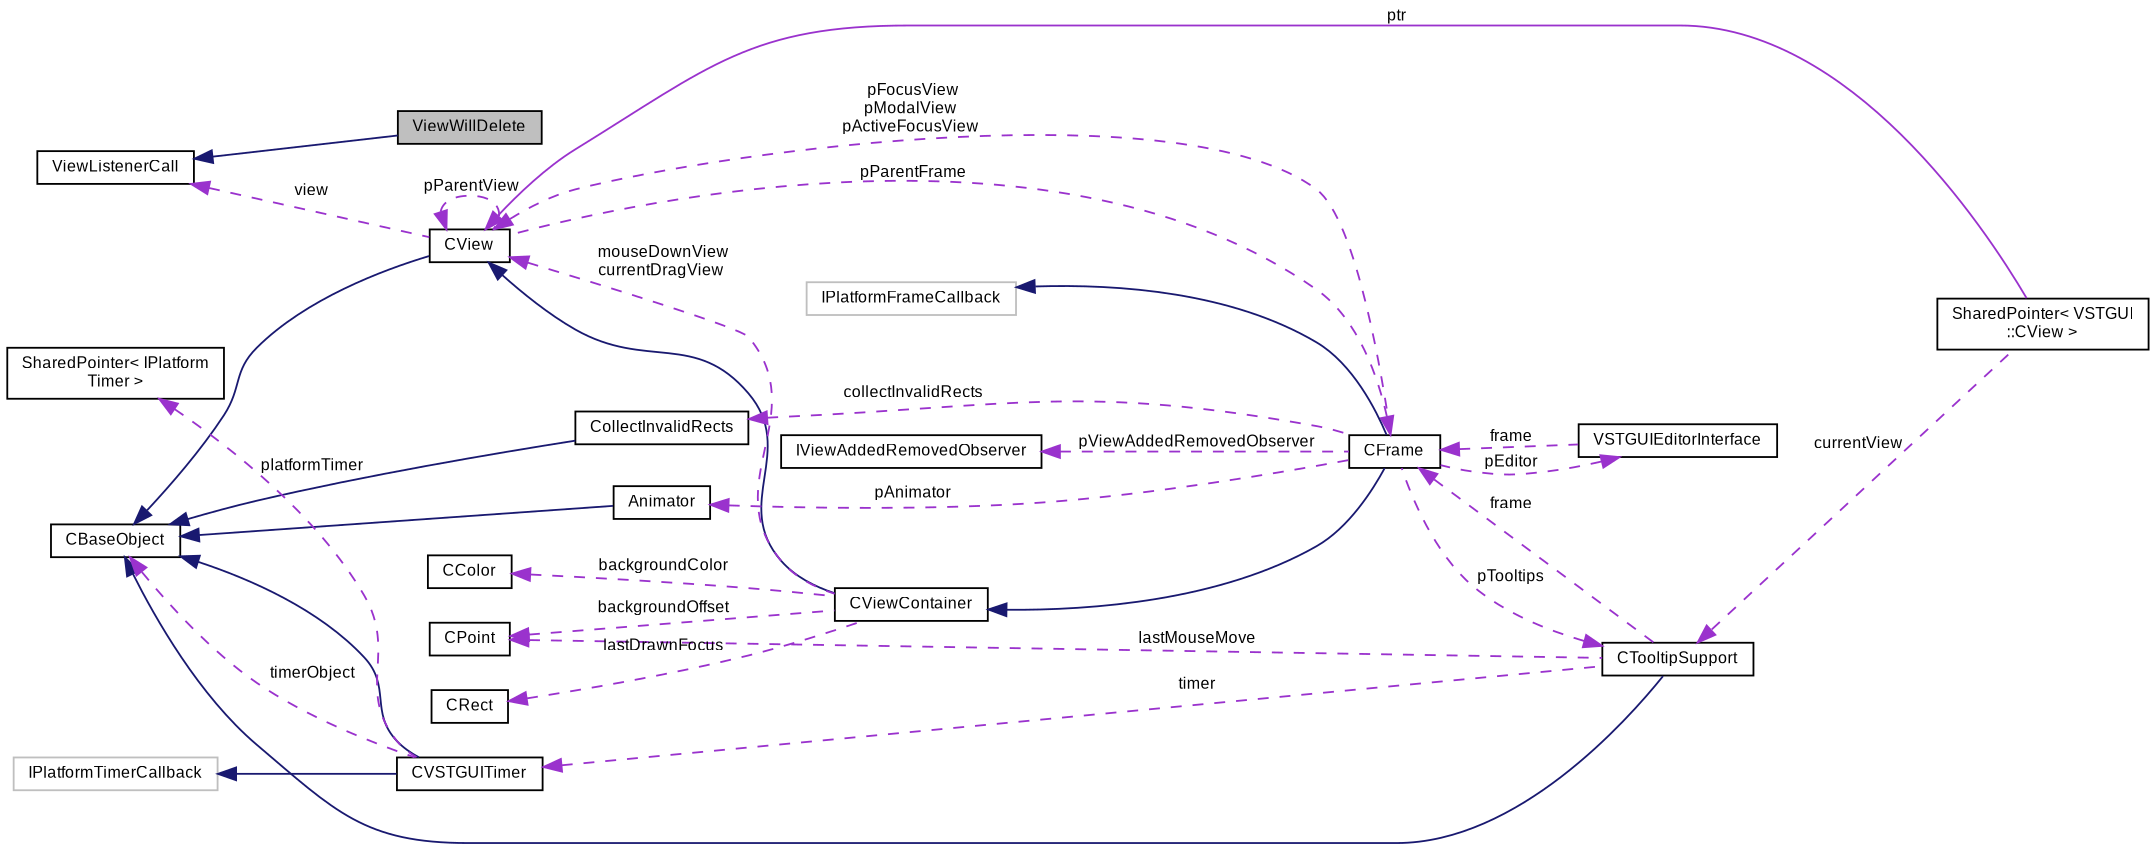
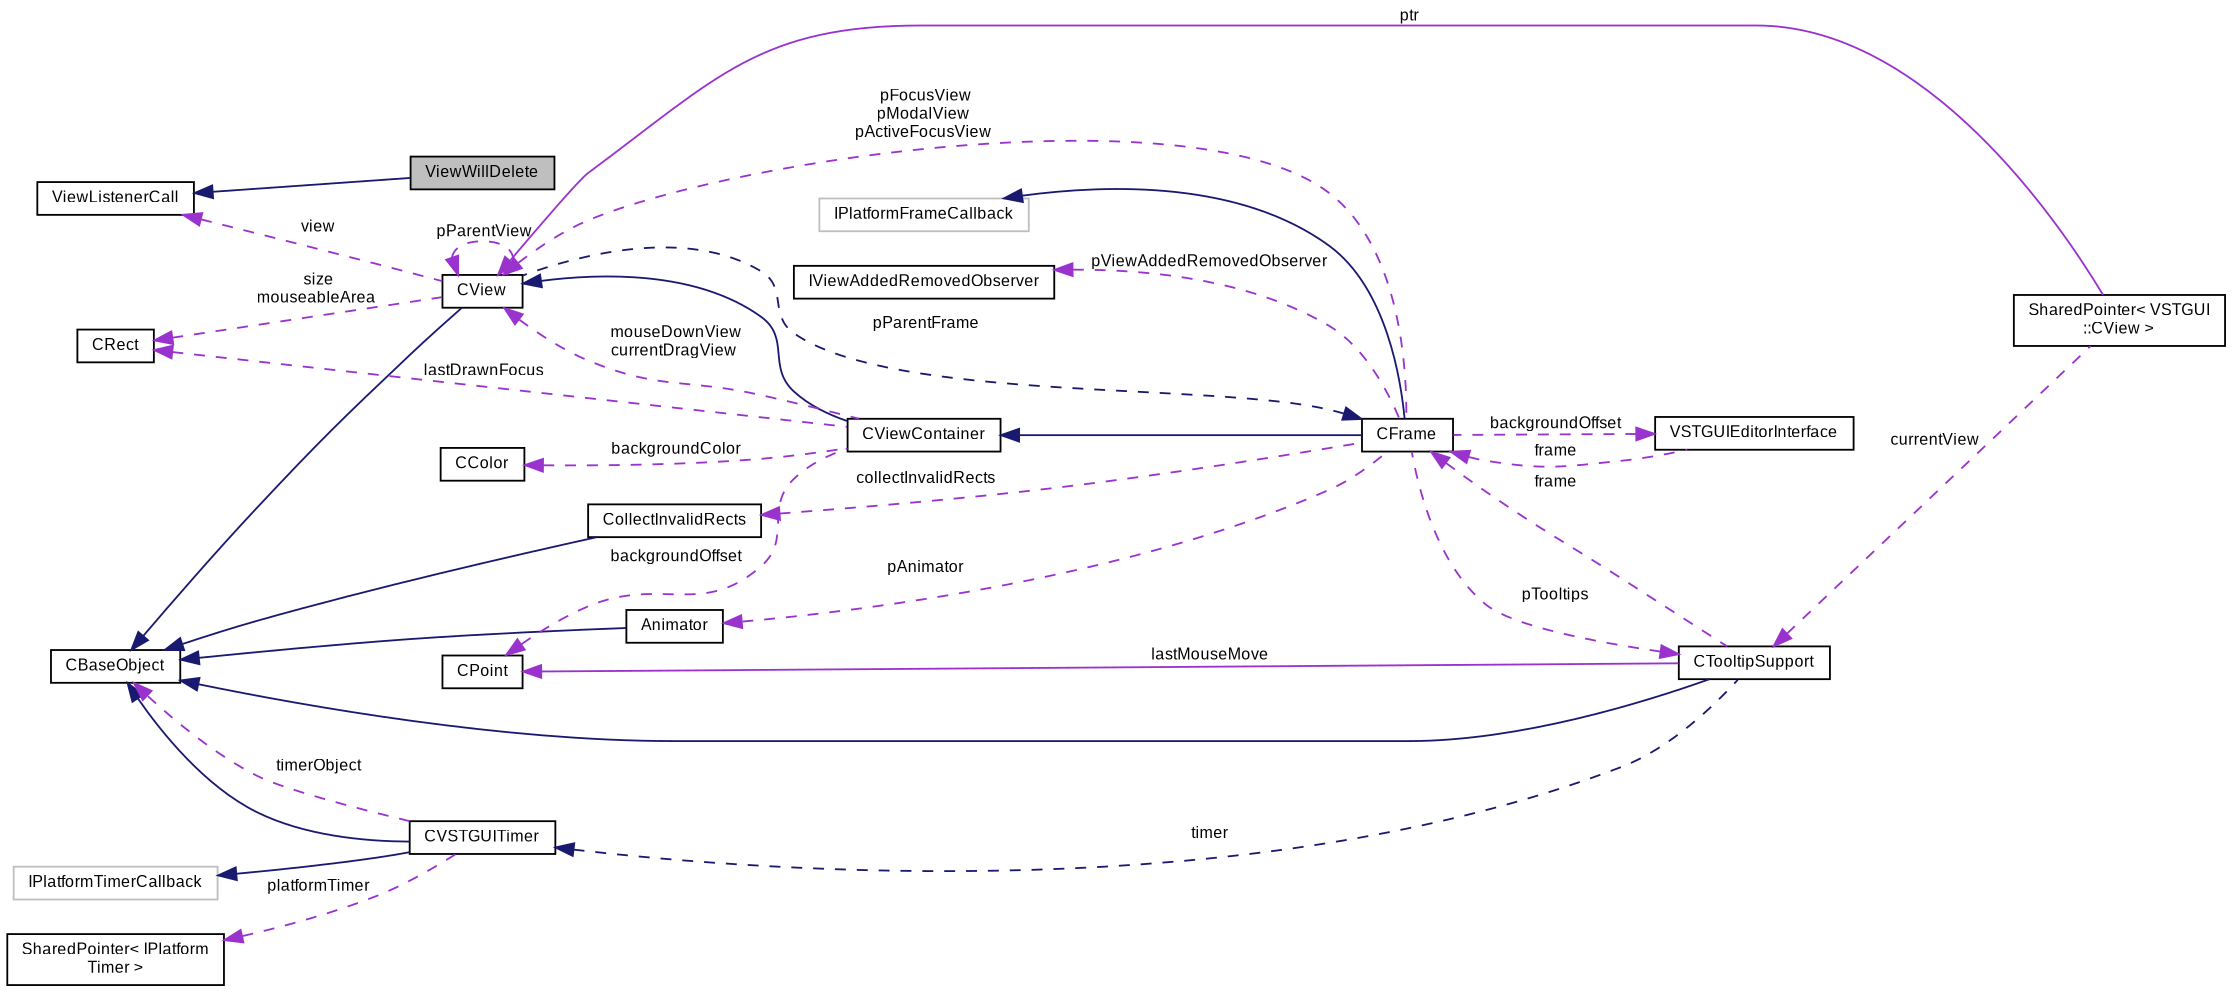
edge "CView" -> "CFrame": color darkorchid3 -> midnightblue
edge "CView" -> "CRect": added, label "size mouseableArea"
edge "CFrame" -> "VSTGUIEditorInterface": label " pEditor" -> " backgroundOffset"
edge "CTooltipSupport" -> "CPoint": style dashed -> solid
edge "CTooltipSupport" -> "CVSTGUITimer": color darkorchid3 -> midnightblue
